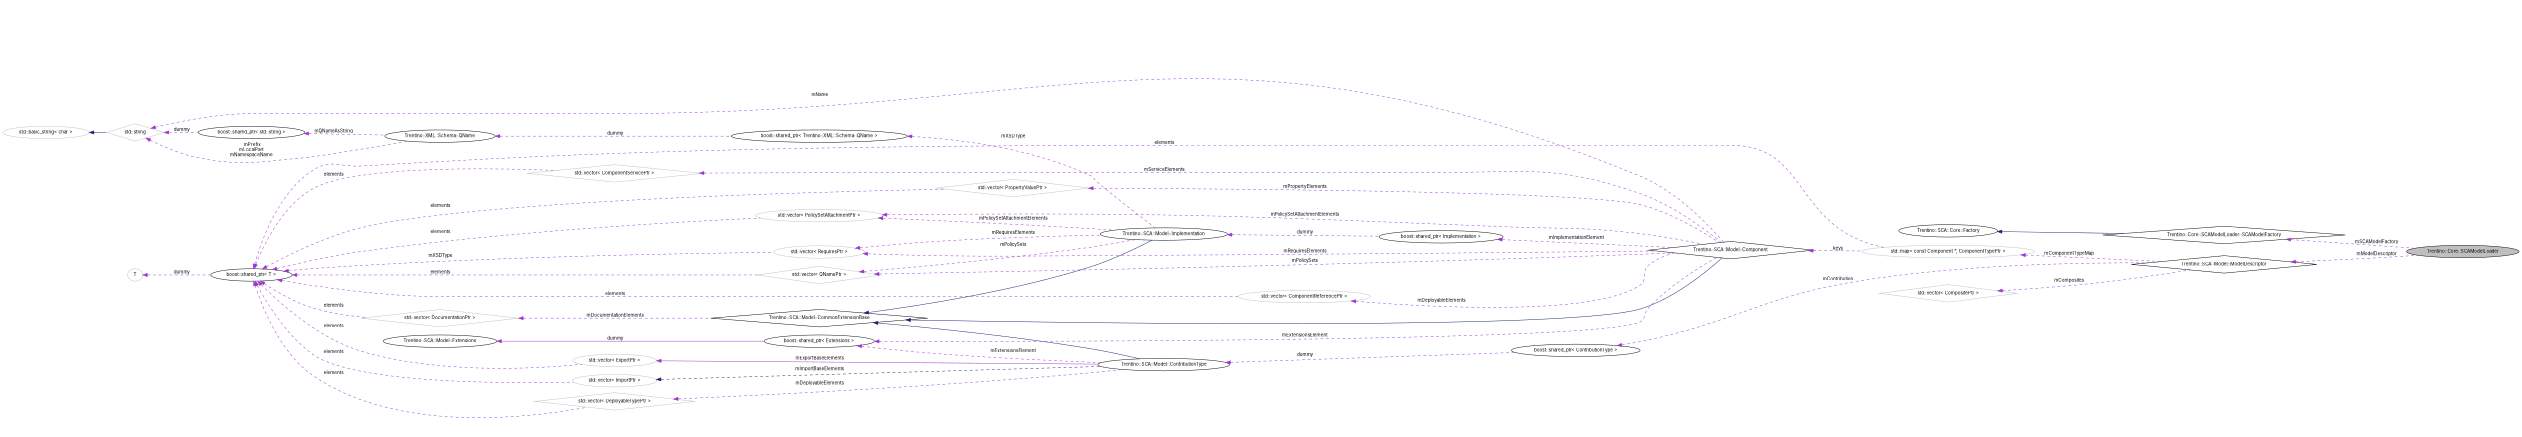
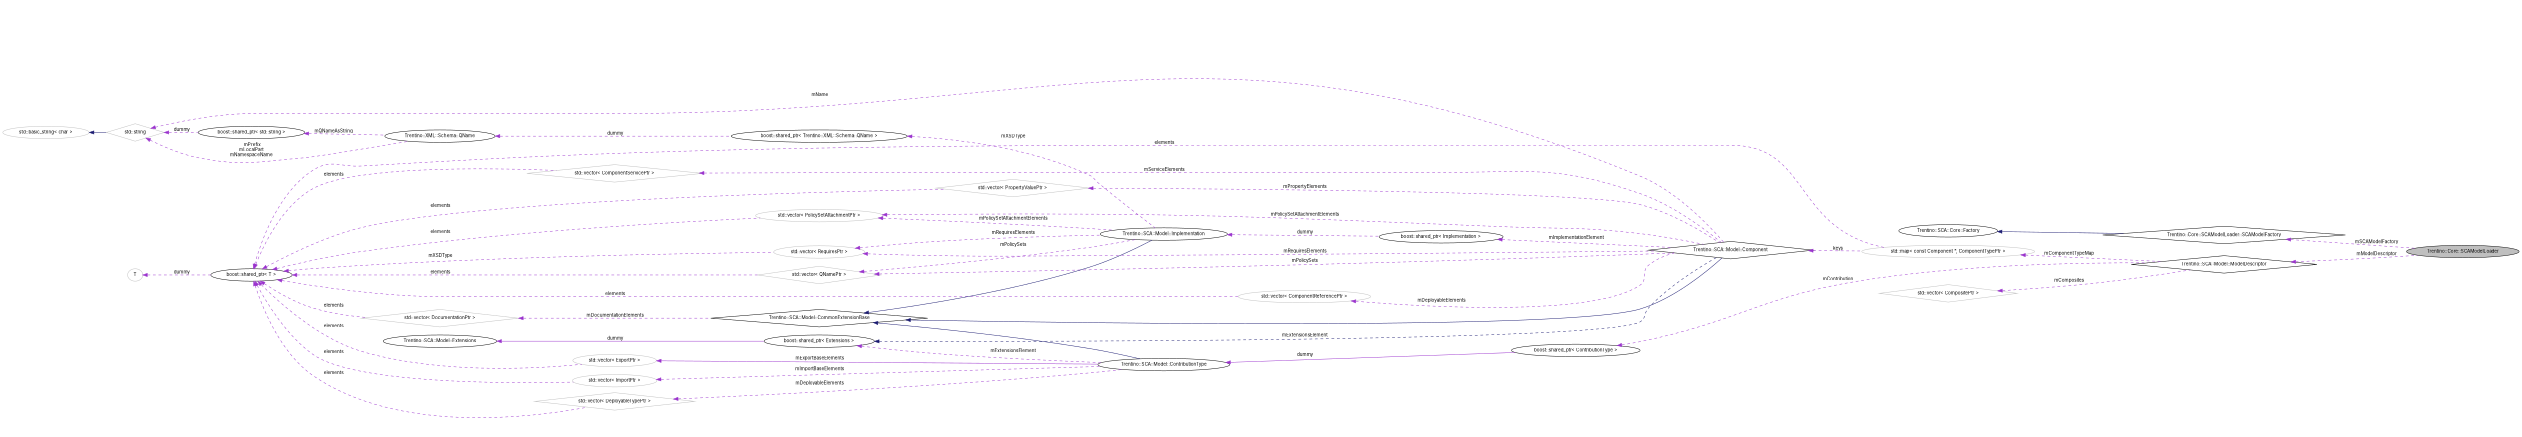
edge "Trentino::SCA::Model::Component" -> "boost::shared_ptr< Extensions >": color darkorchid3 -> midnightblue
edge "boost::shared_ptr< ContributionType >" -> "Trentino::SCA::Model::ContributionType": style dashed -> solid
edge "Trentino::SCA::Model::ContributionType" -> "std::vector< ImportPtr >": color midnightblue -> darkorchid3
